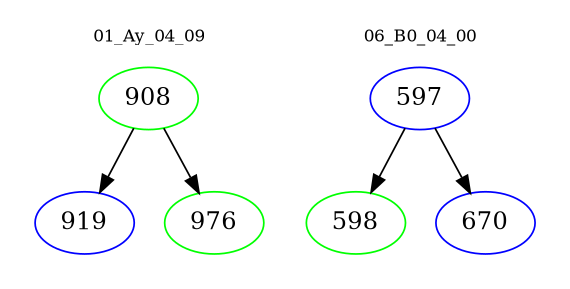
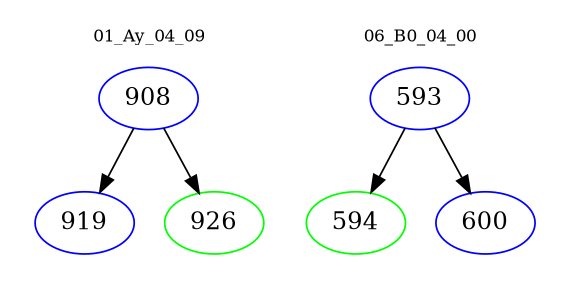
node "908": color green -> blue
node "597": label "597" -> "593"
node "976": label "976" -> "926"
node "598": label "598" -> "594"
node "670": label "670" -> "600"
